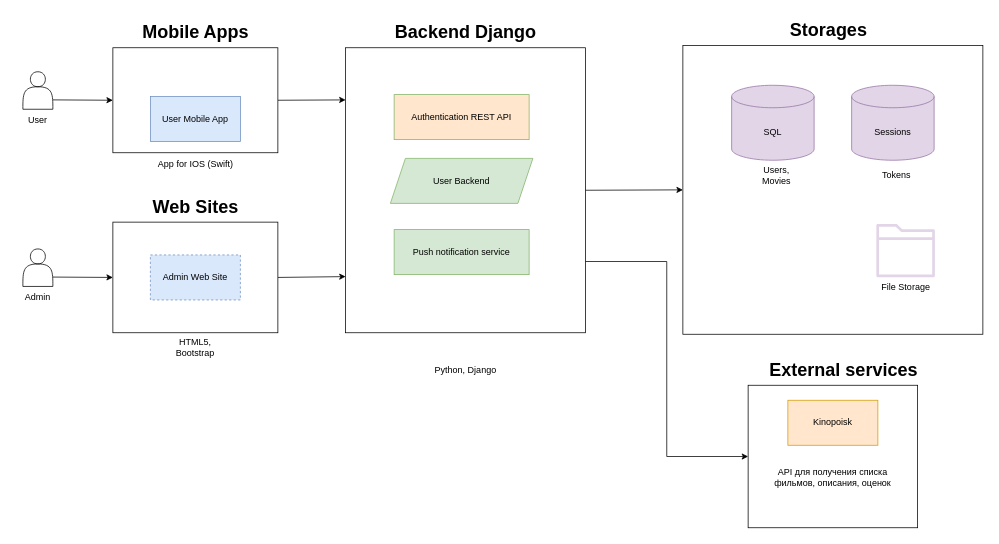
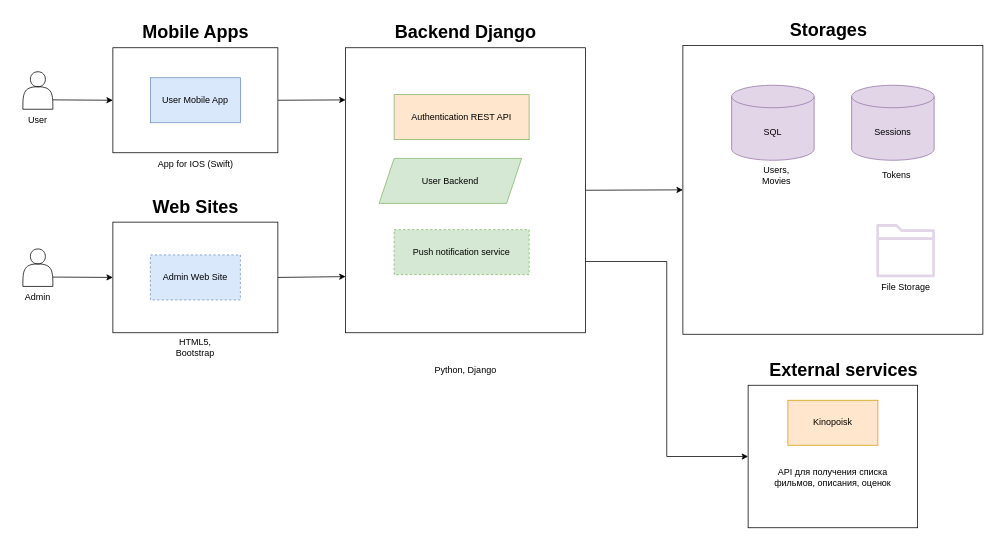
node "User Mobile App": moved (195, 119) -> (195, 100)
node "User Backend": moved (462, 181) -> (450, 181)
node "Push notification service": style solid -> dashed
